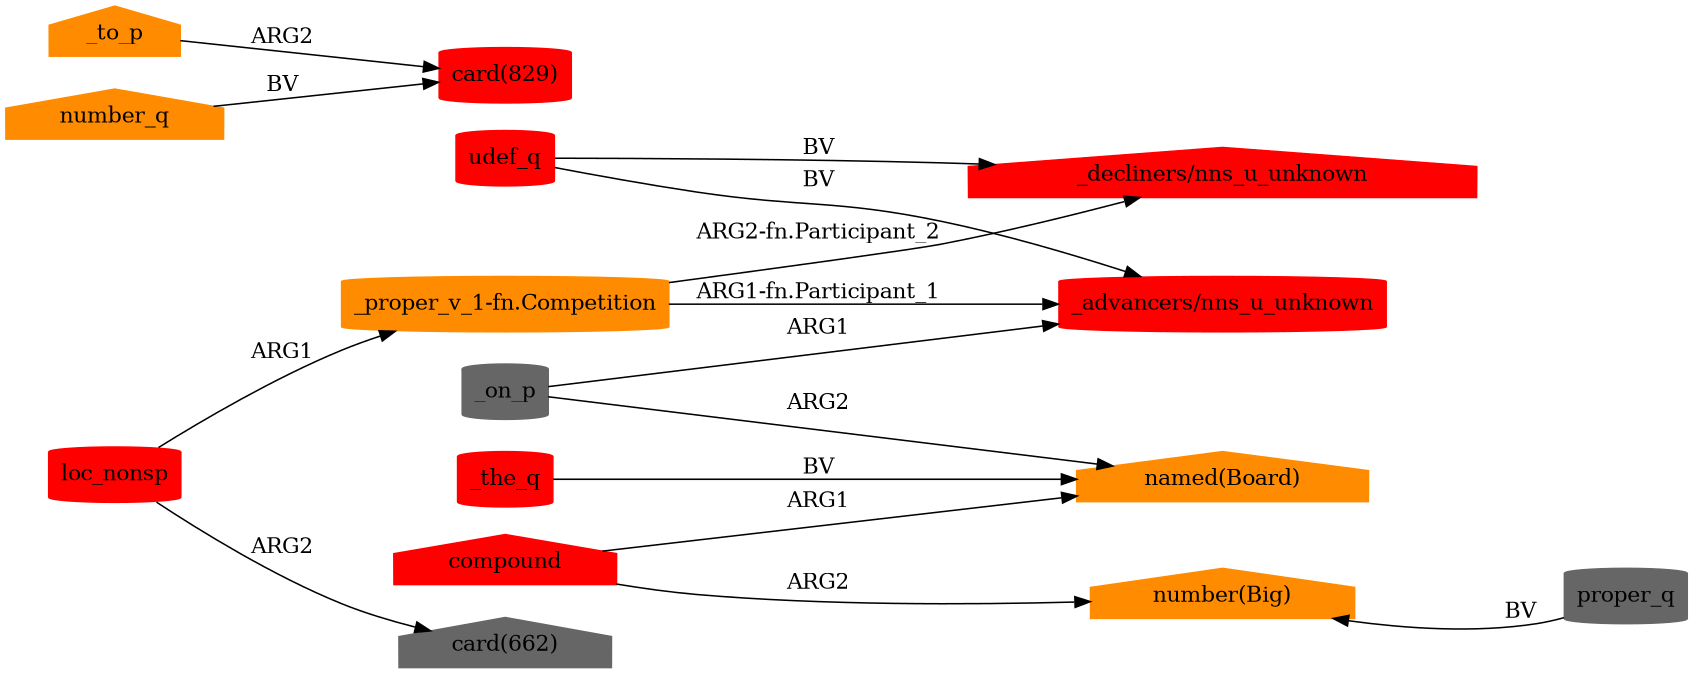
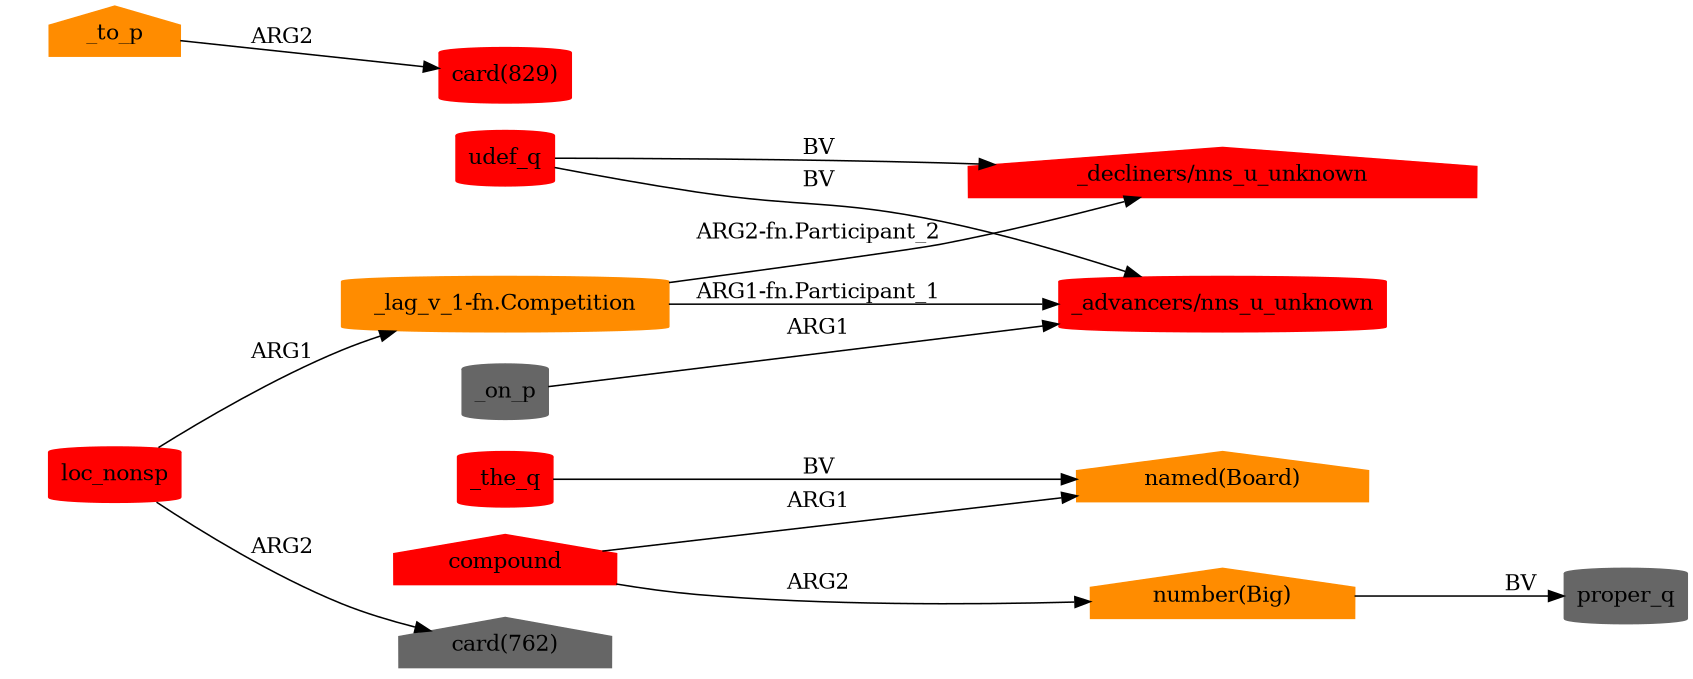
node "number_q": removed
node "_proper_v_1-fn.Competition": label "_proper_v_1-fn.Competition" -> "_lag_v_1-fn.Competition"
edge "_on_p" -> "named(Board)": removed, label "ARG2"
edge "proper_q" -> "number(Big)": reversed
node "card(662)": label "card(662)" -> "card(762)"
